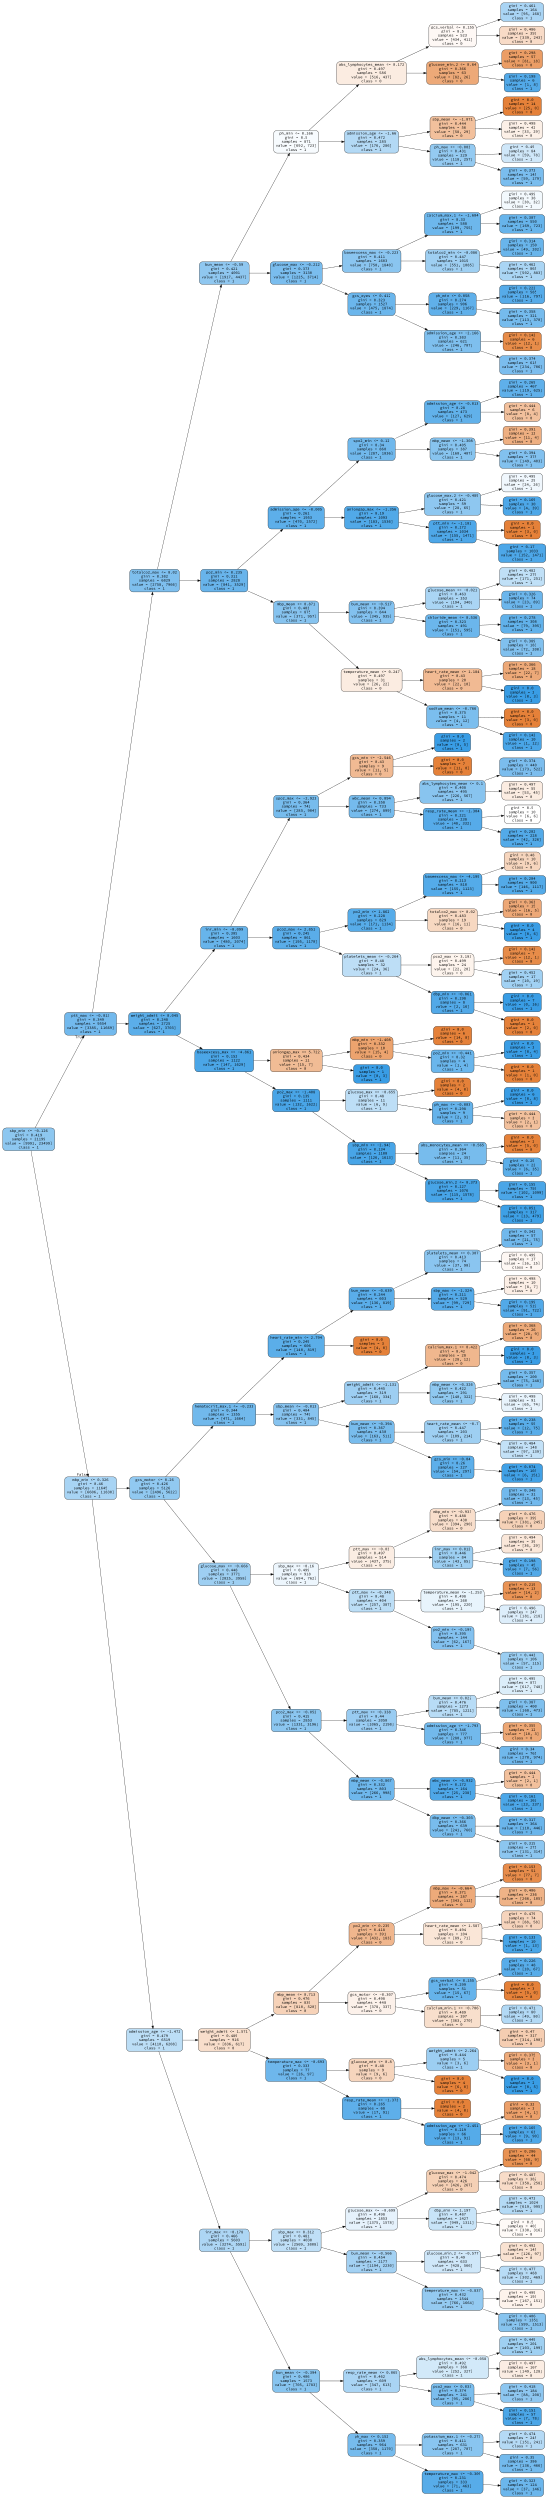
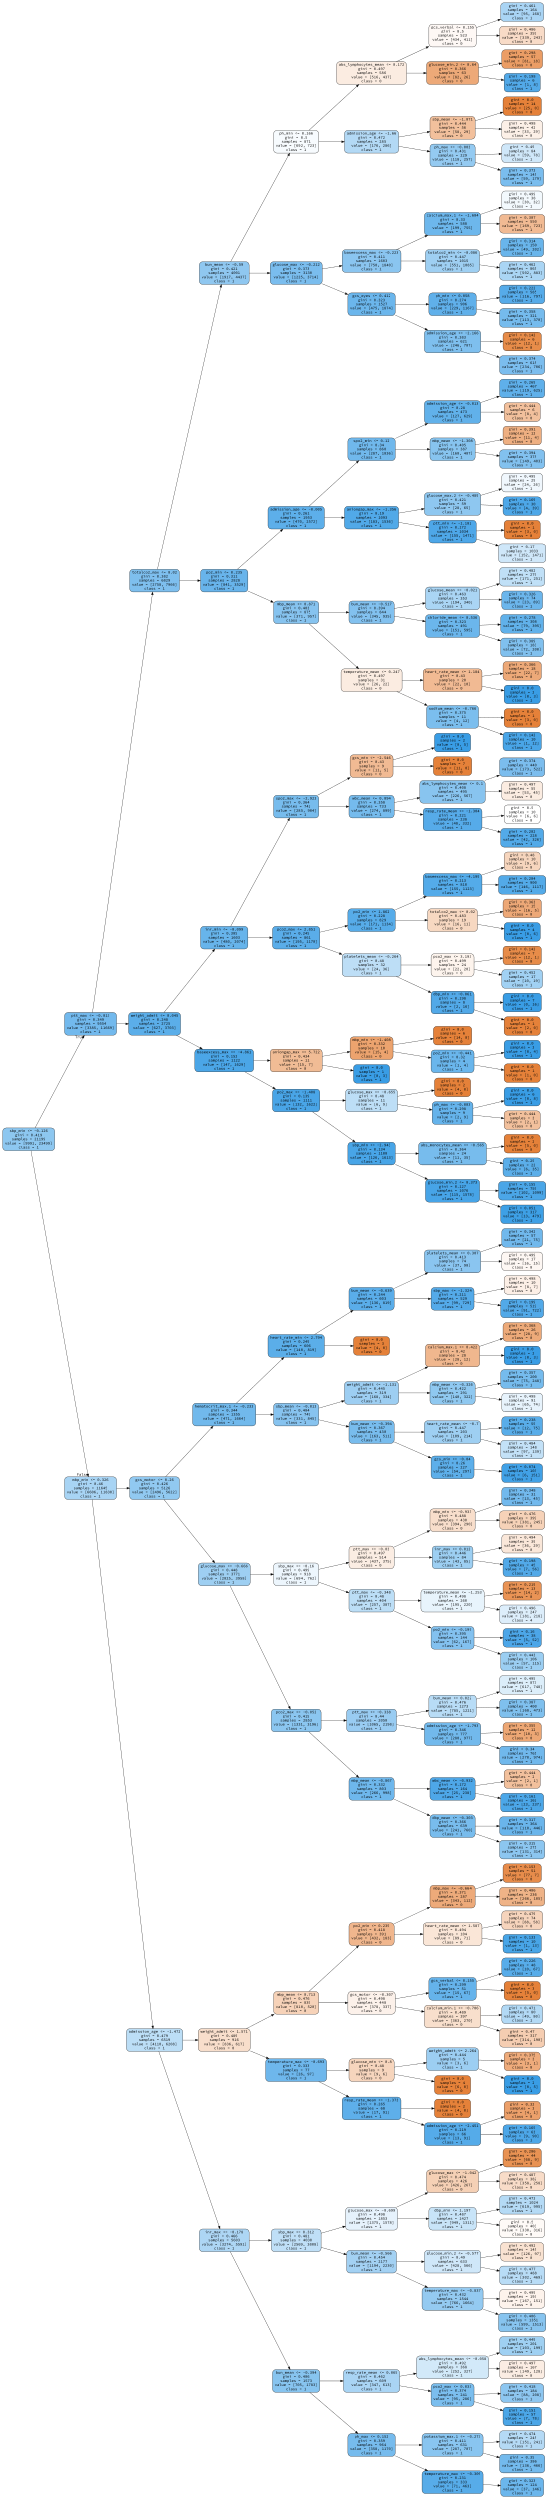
node "gini = 0.307 samples = 550 value = [169, 723] class = 1": fillcolor #67b4eb -> #f1ba93
node "gini = 0.17 samples = 1033 value = [152, 1471] class = 1": fillcolor #4da7e8 -> #cfe7f9
node "gini = 0.16 samples = 38 value = [5, 52] class = 1": added
